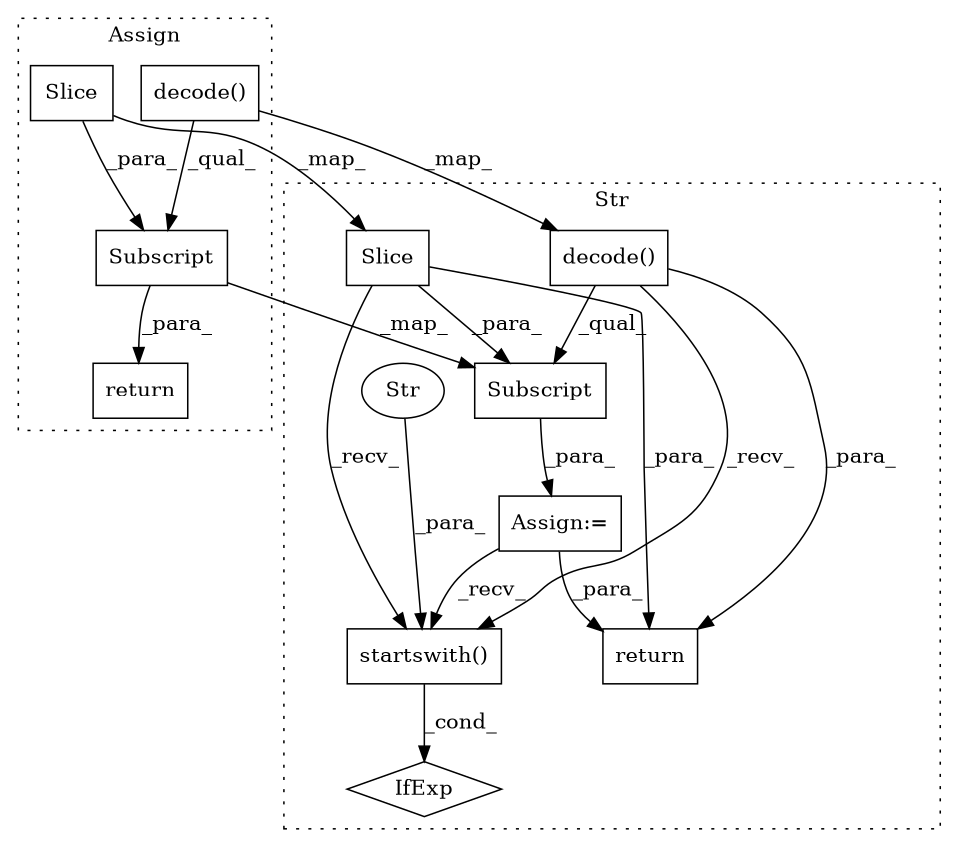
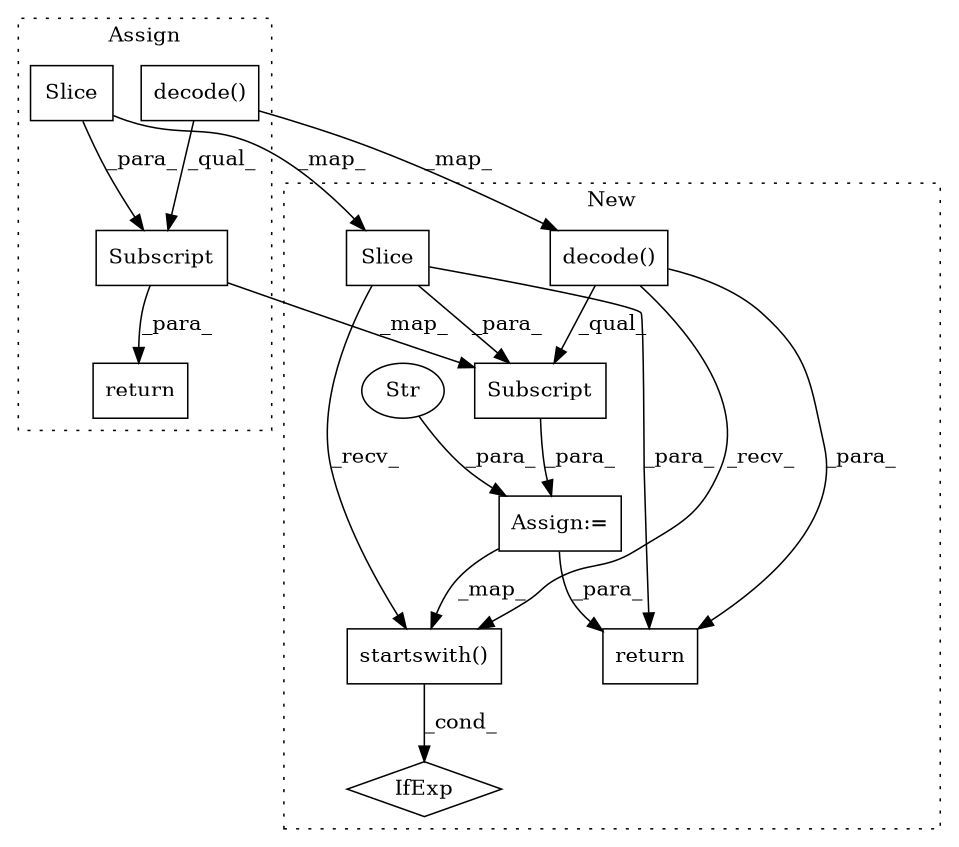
cluster "Str": label "Str" -> "New"
edge "Str" -> "startswith()": now "Str" -> "Assign:="
edge "Assign:=" -> "startswith()": label "_recv_" -> "_map_"
